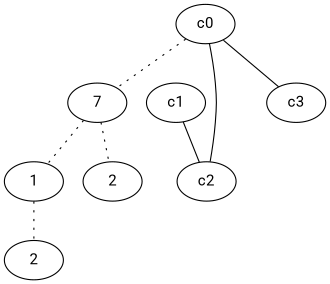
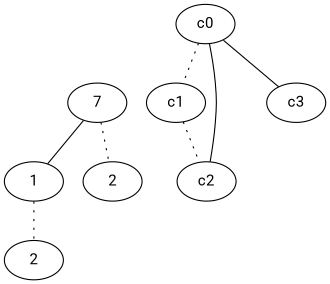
edge "c0" -- "7": now "c0" -- "c1"
edge "7" -- "1": style dotted -> solid
edge "c1" -- "c2": style solid -> dotted
